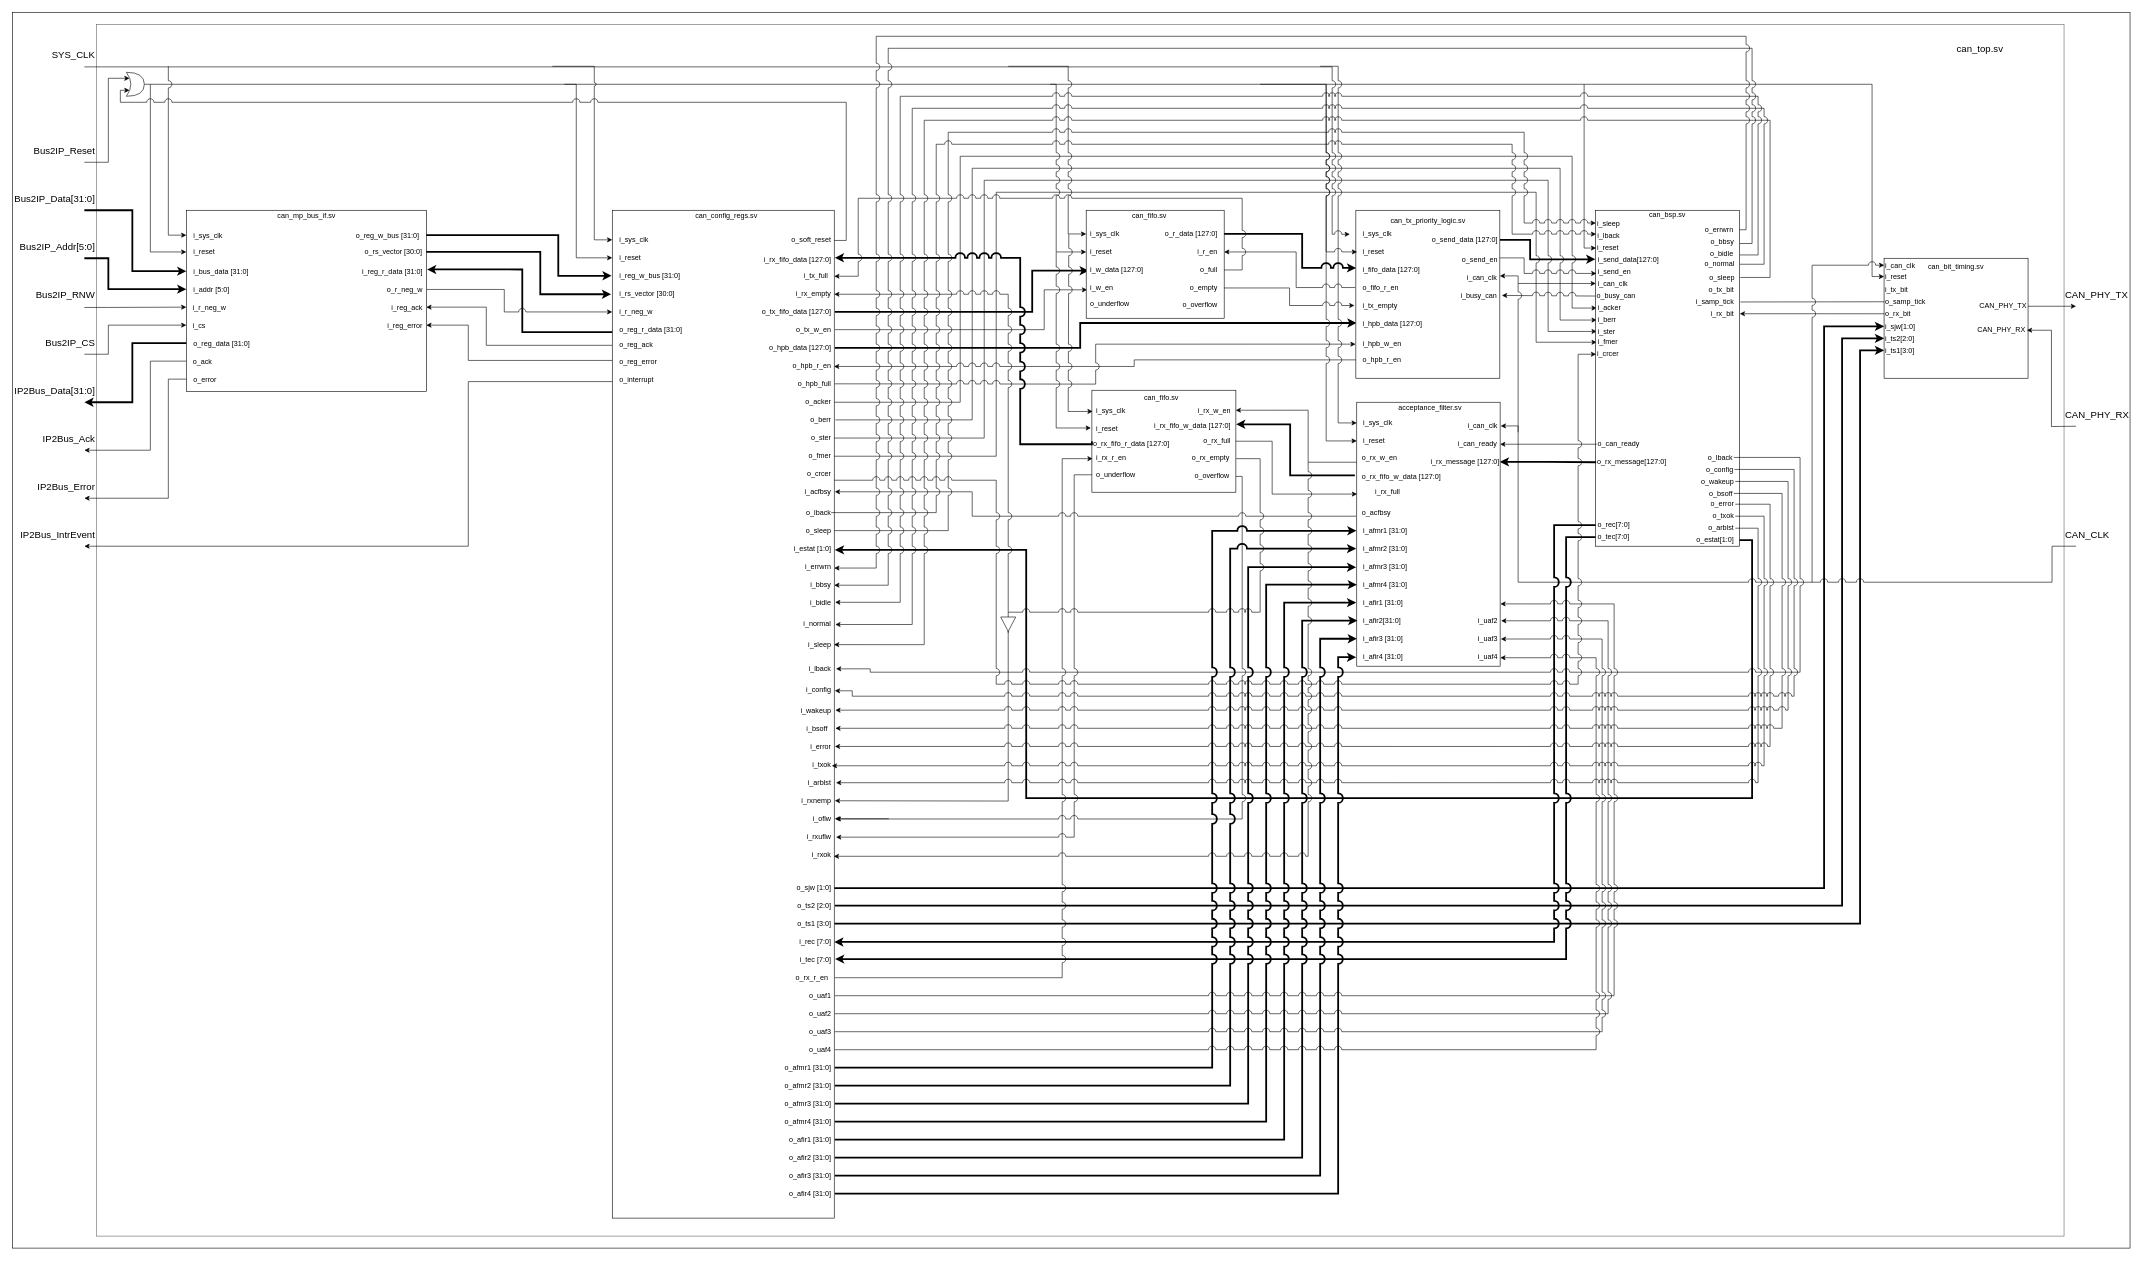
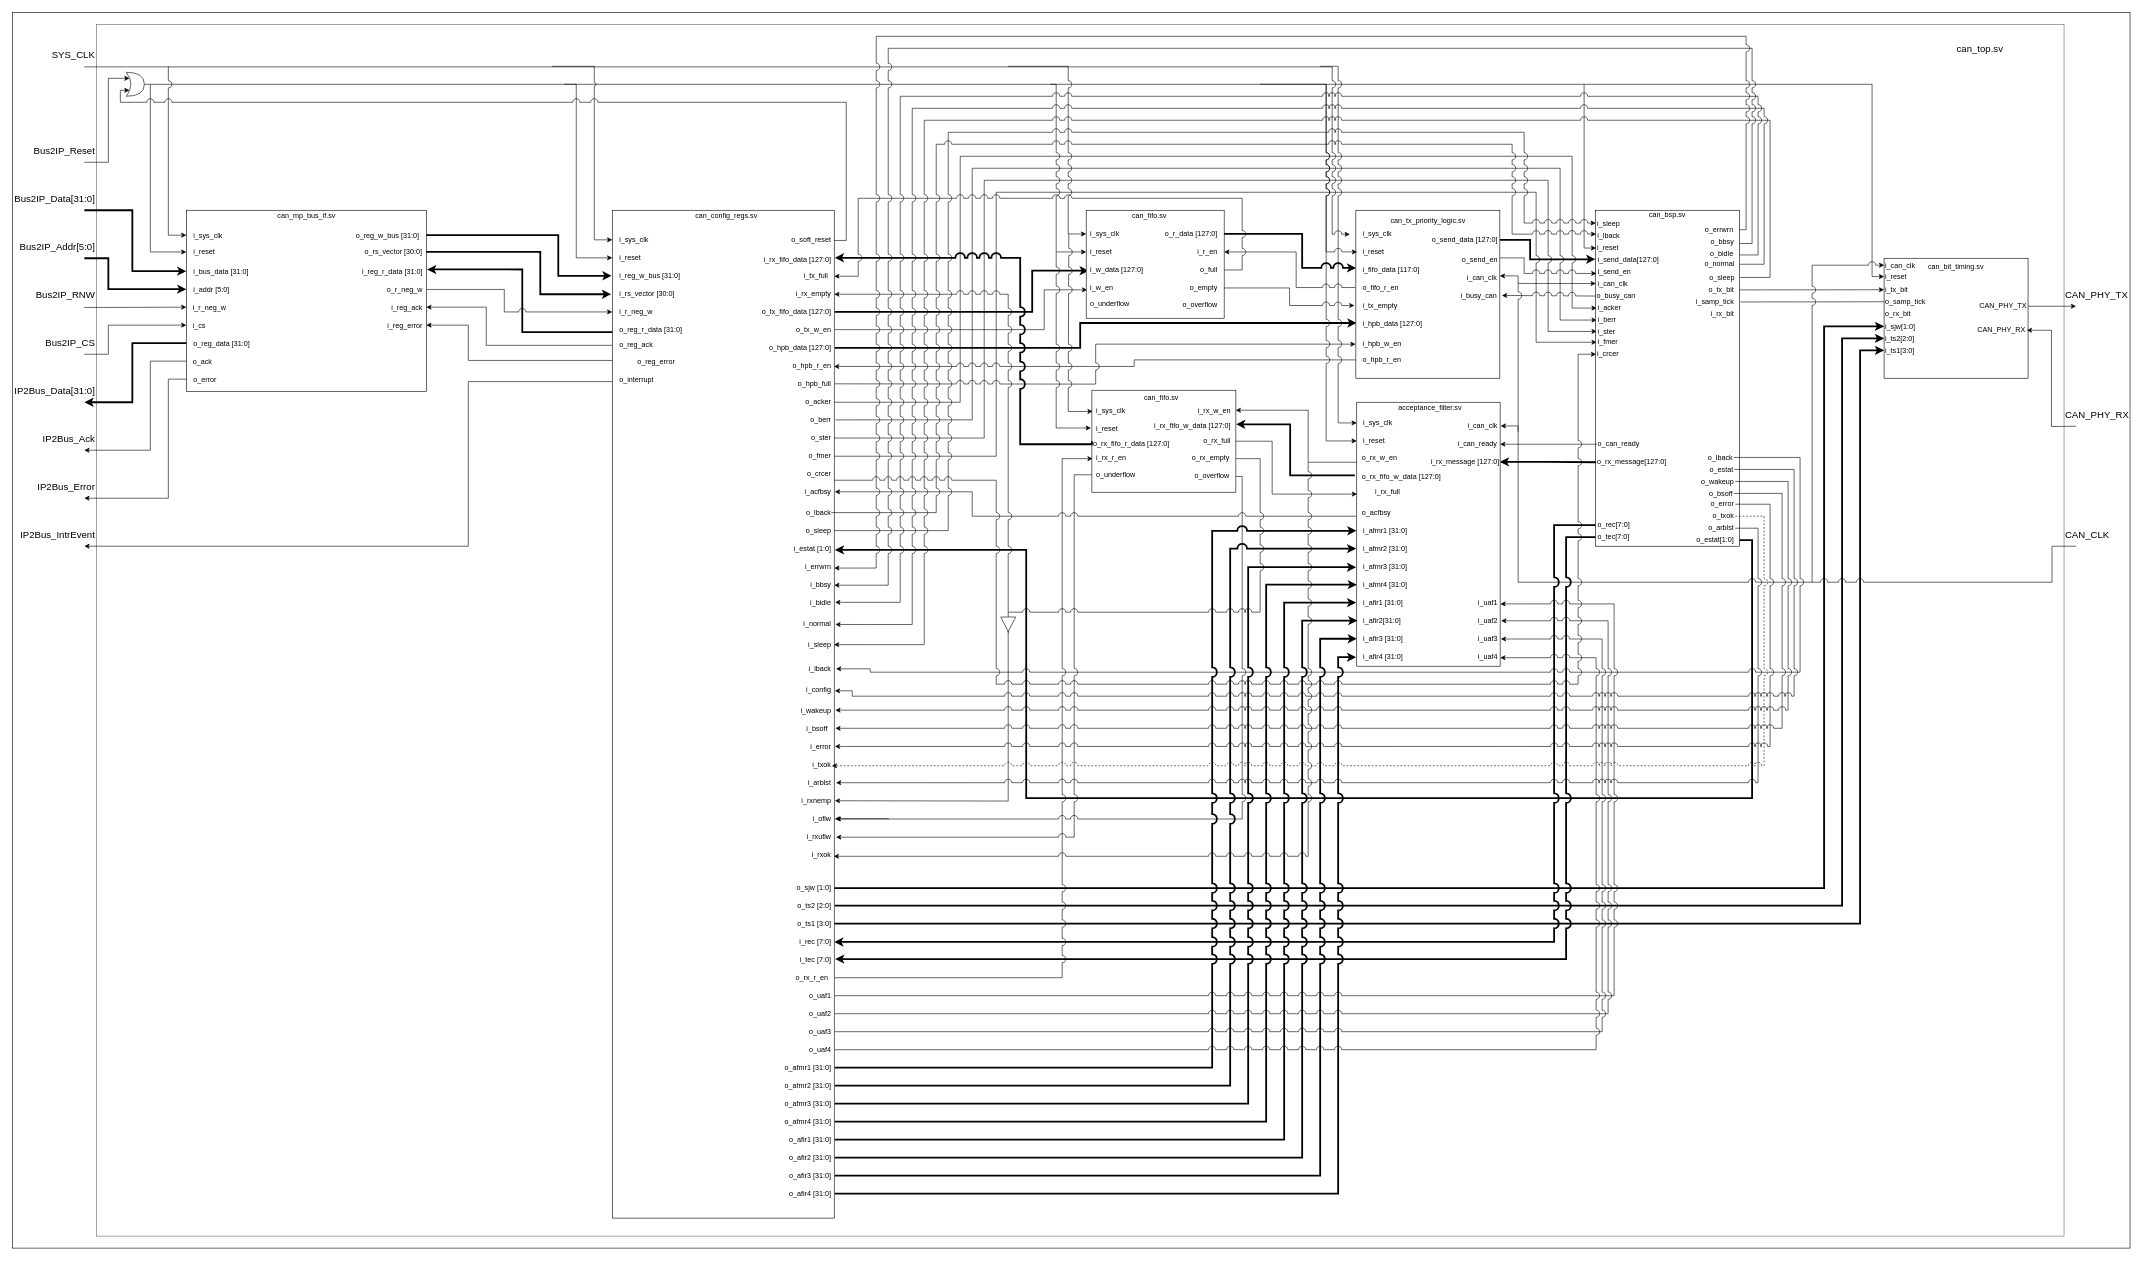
node "i_fifo_data [127:0]": label "i_fifo_data [127:0]" -> "i_fifo_data [117:0]"
edge "can_bsp.sv" -> "i_tx_bit": added
edge "o_rx_bit" -> "can_bsp.sv": removed
node "o_reg_error": moved (642, 362) -> (660, 362)
node "o_config": label "o_config" -> "o_estat"
node "i_uaf1": added
edge "o_txok" -> "i_txok": style solid -> dashed
